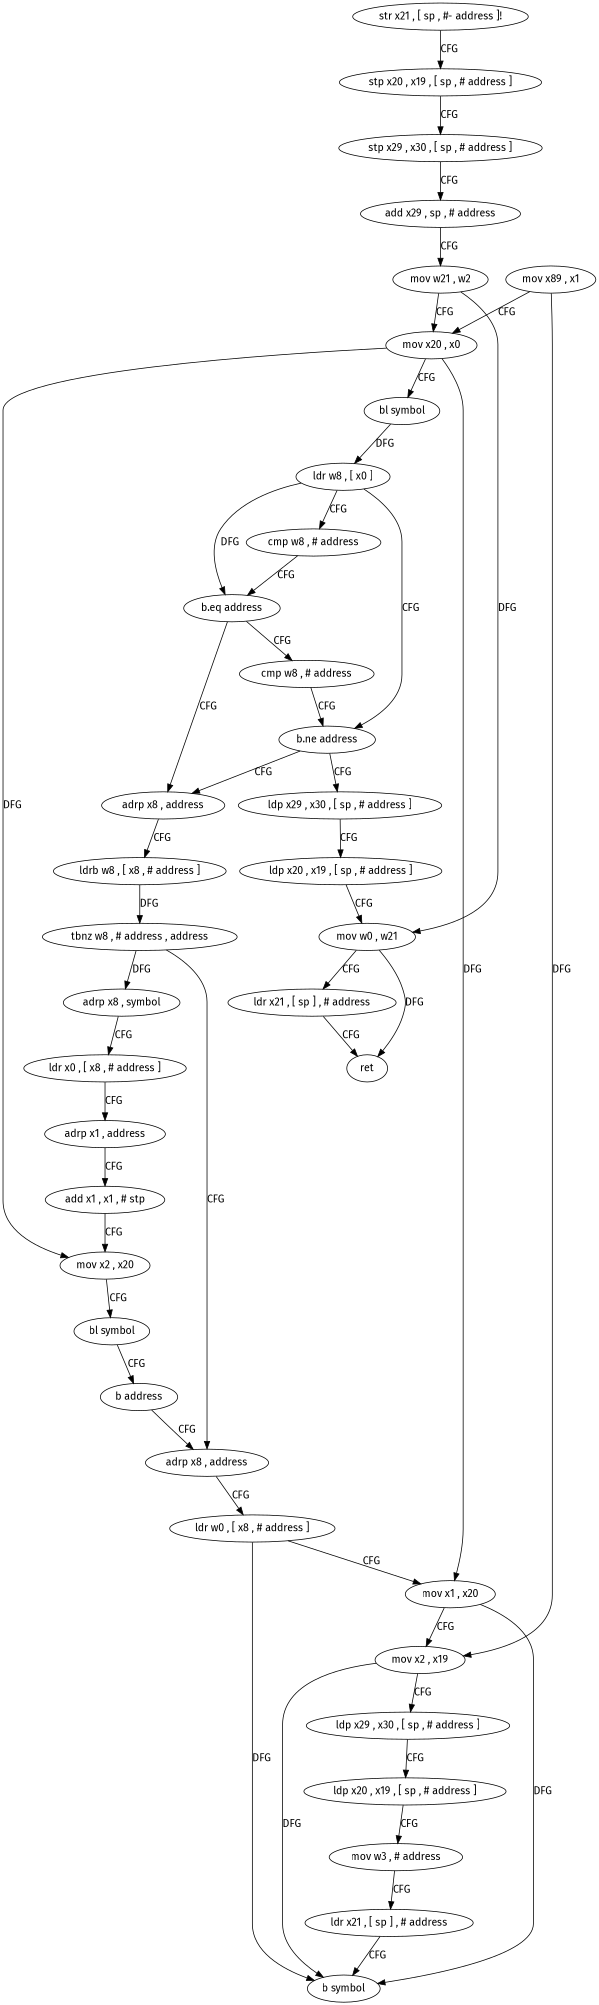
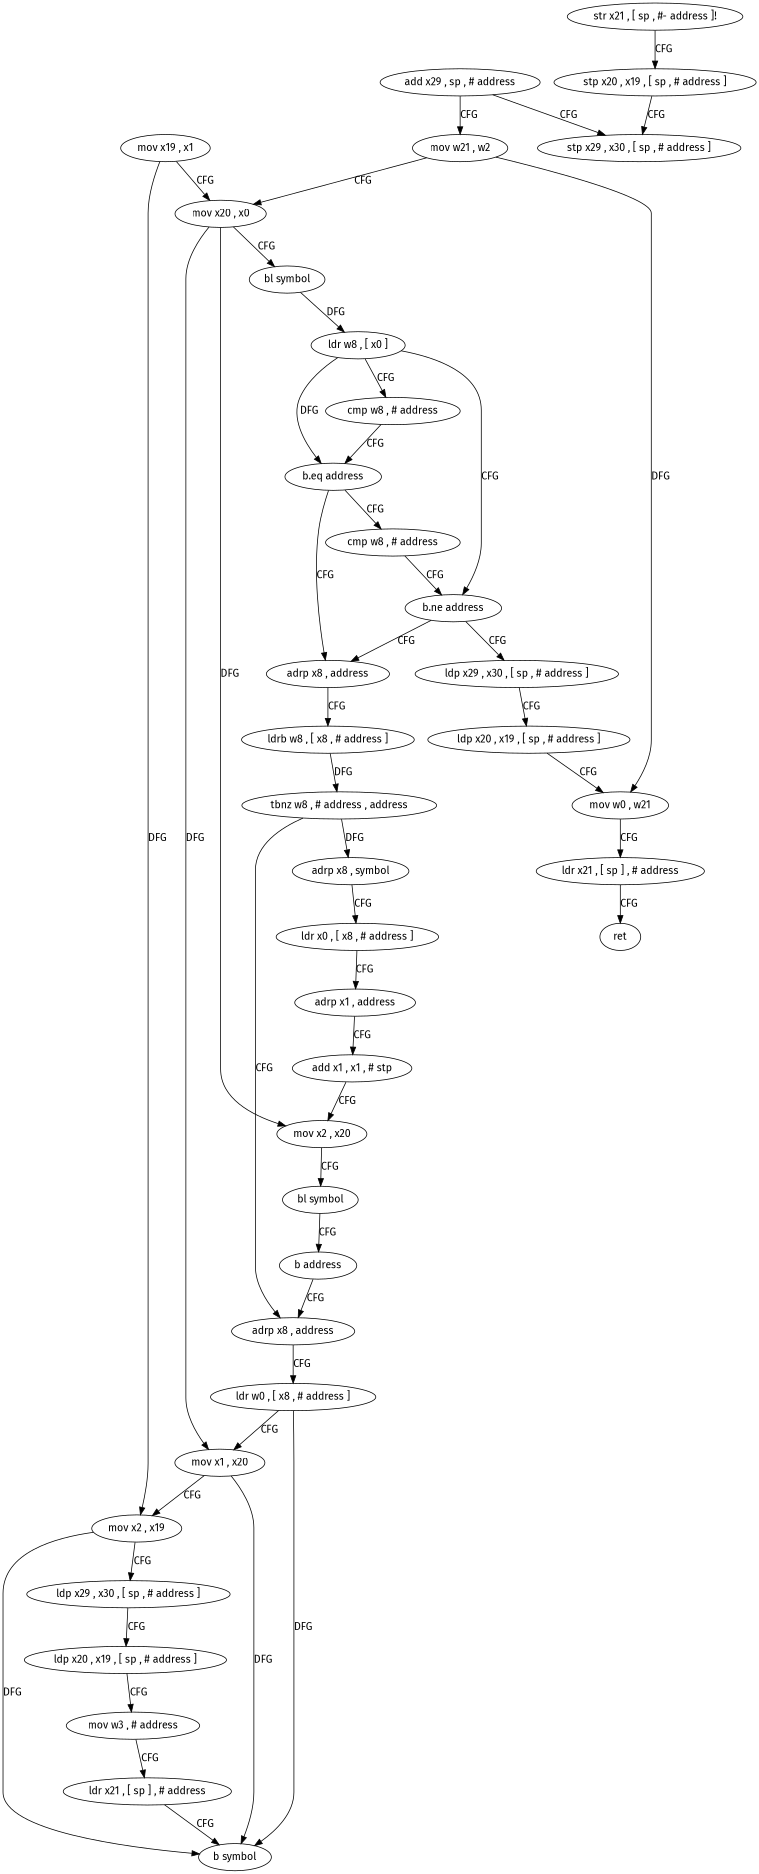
edge "stp x29 , x30 , [ sp , # address ]" -> "add x29 , sp , # address": reversed
node "mov x89 , x1": label "mov x89 , x1" -> "mov x19 , x1"
edge "mov w0 , w21" -> "ret": removed, label "DFG"
